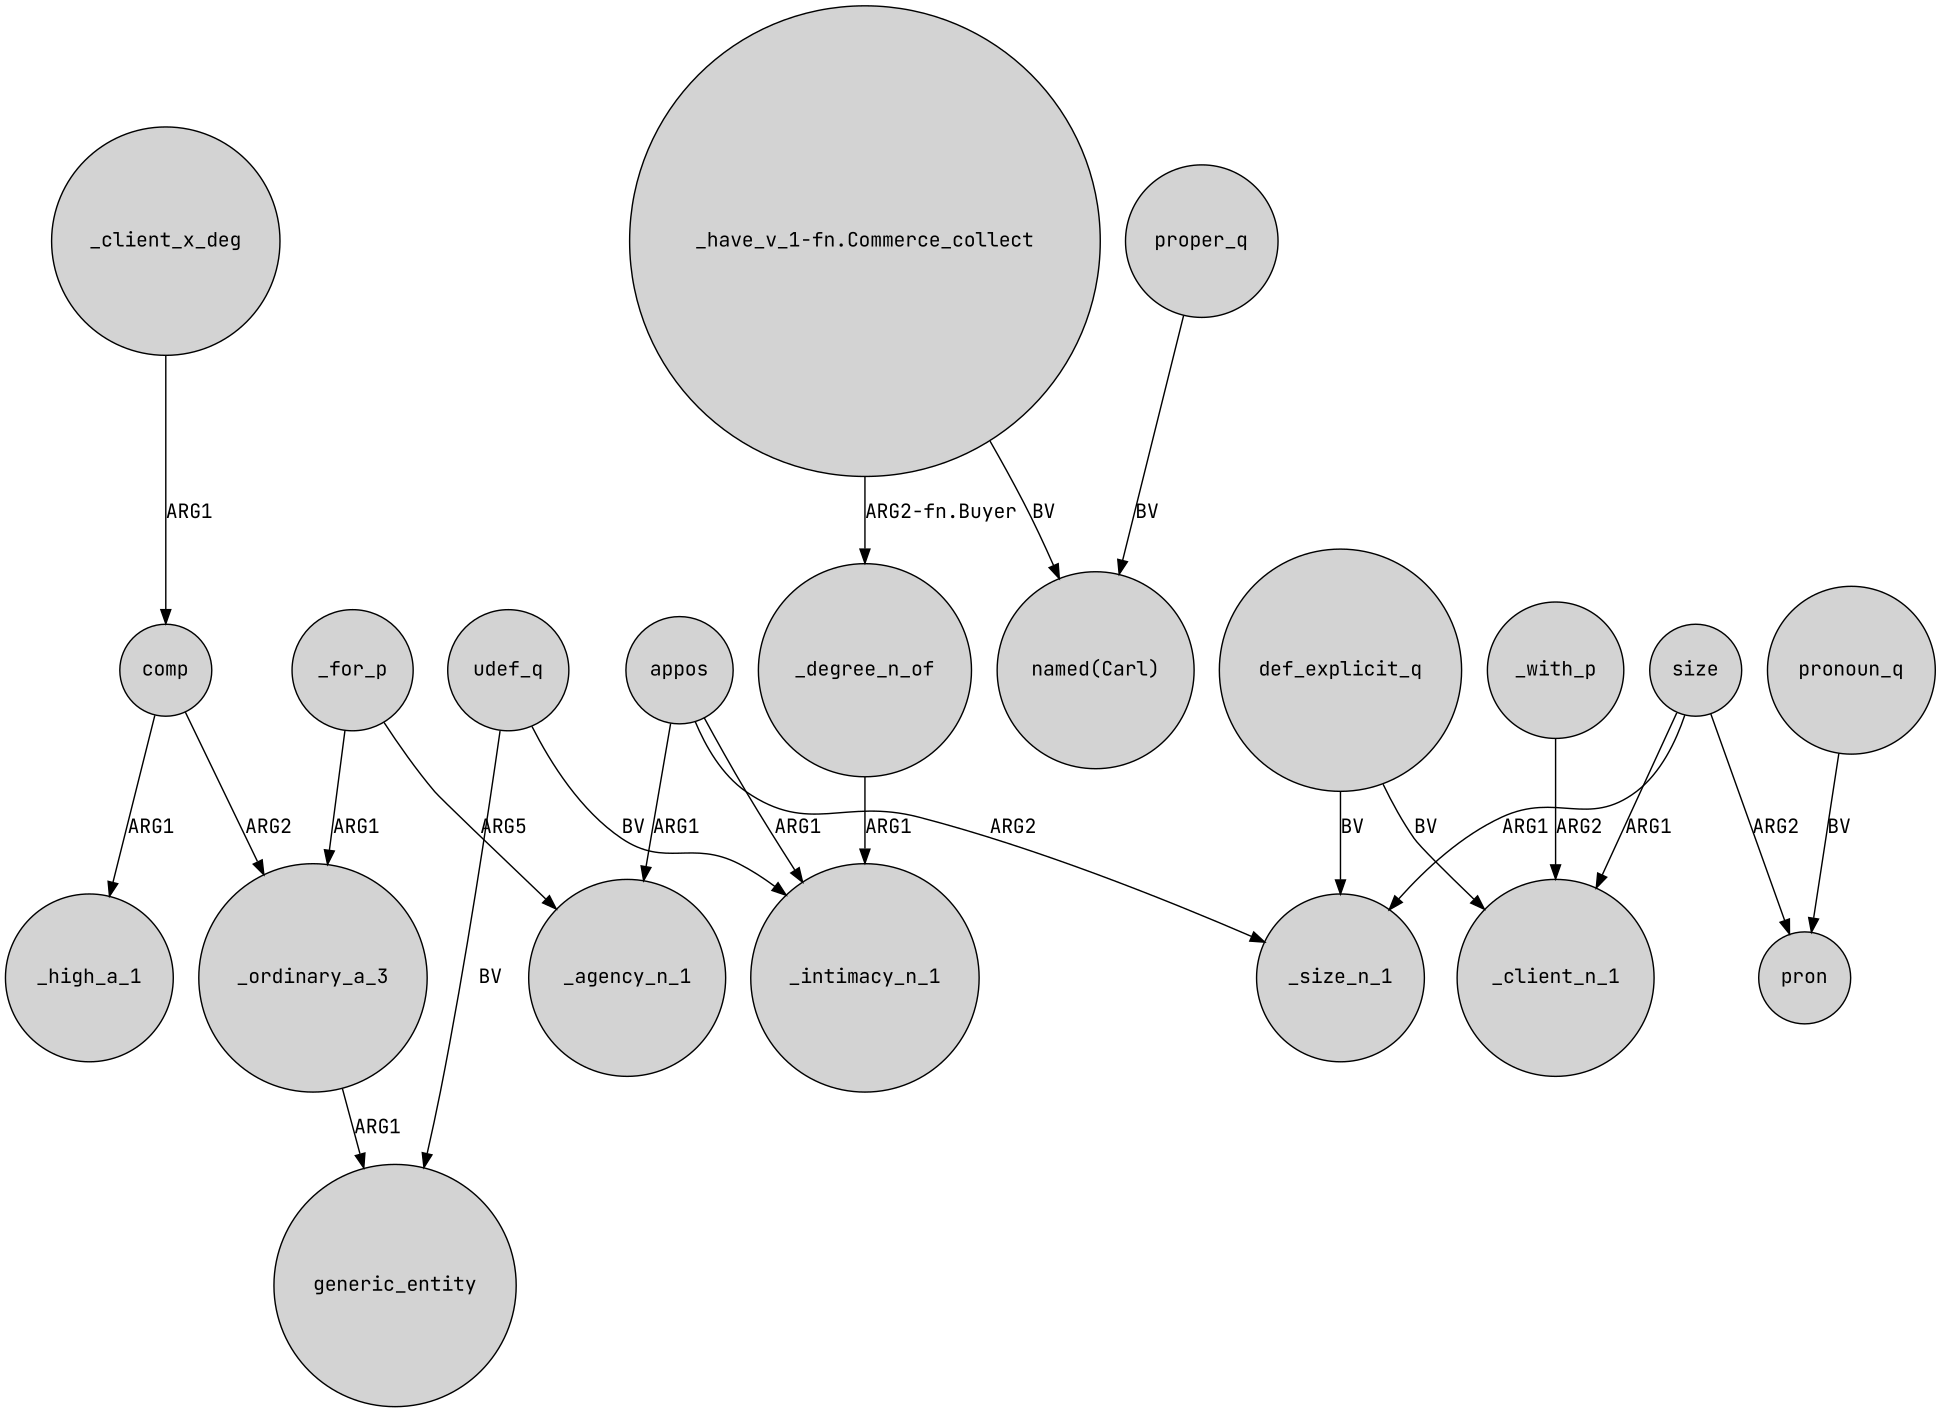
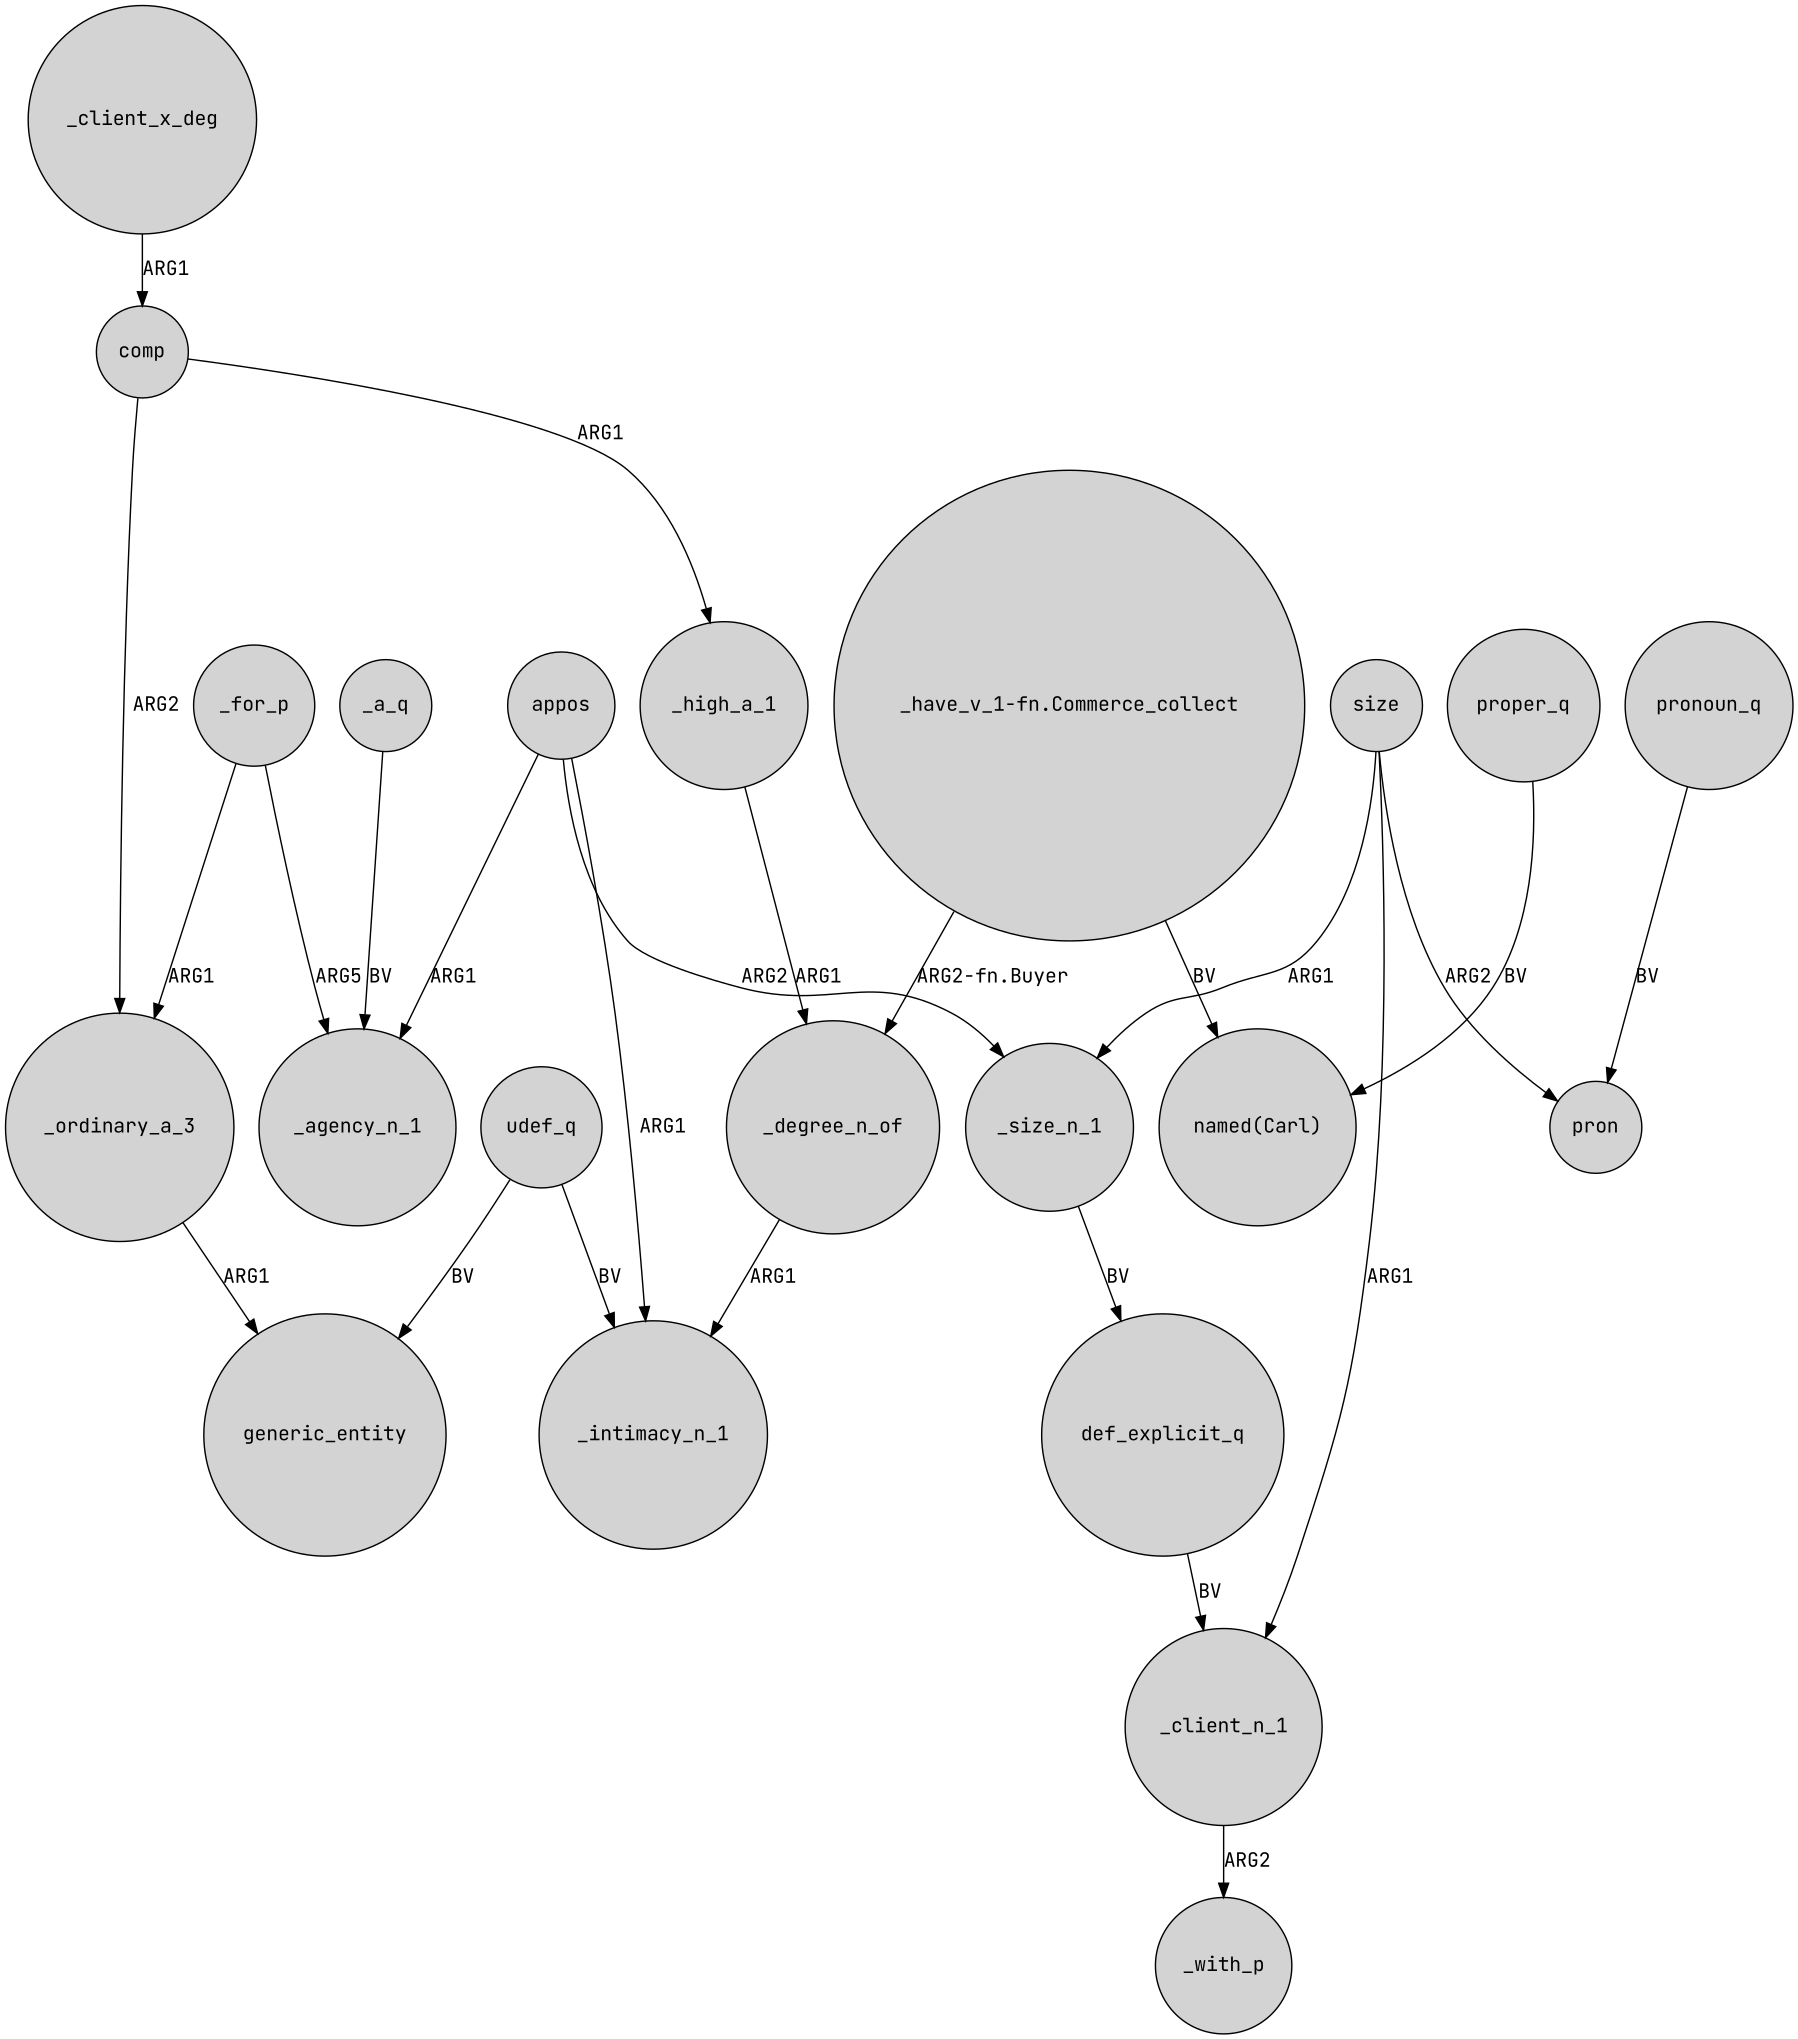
node "_a_q": added
edge "_with_p" -> "_client_n_1": reversed
edge "def_explicit_q" -> "_size_n_1": reversed
edge "_high_a_1" -> "_degree_n_of": added, label "ARG1"
